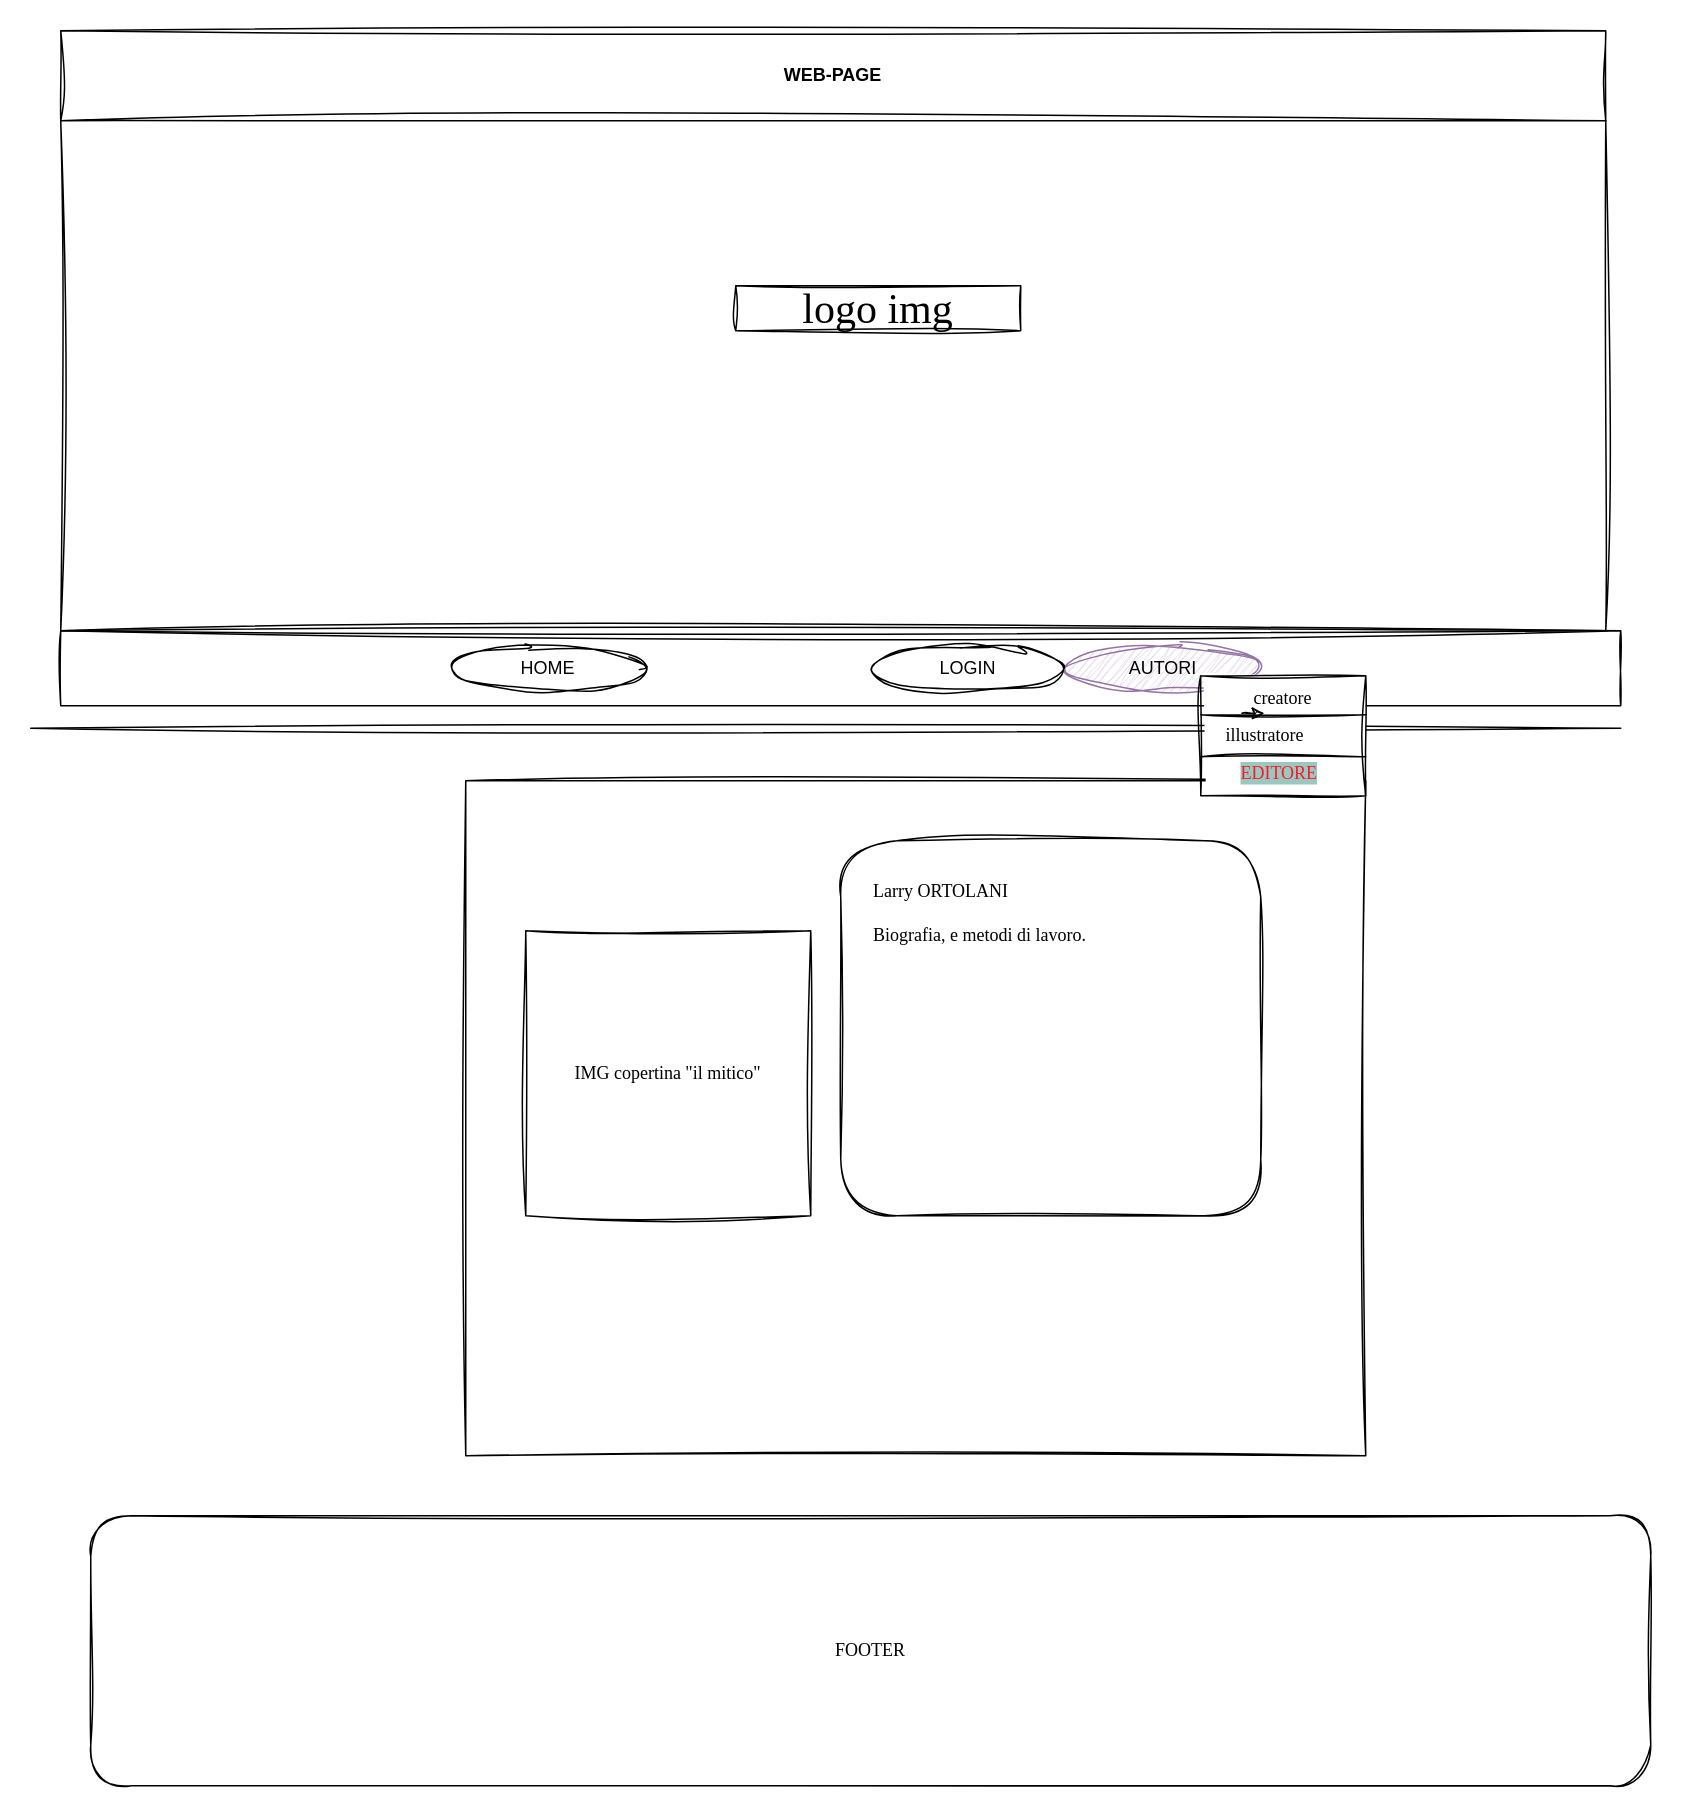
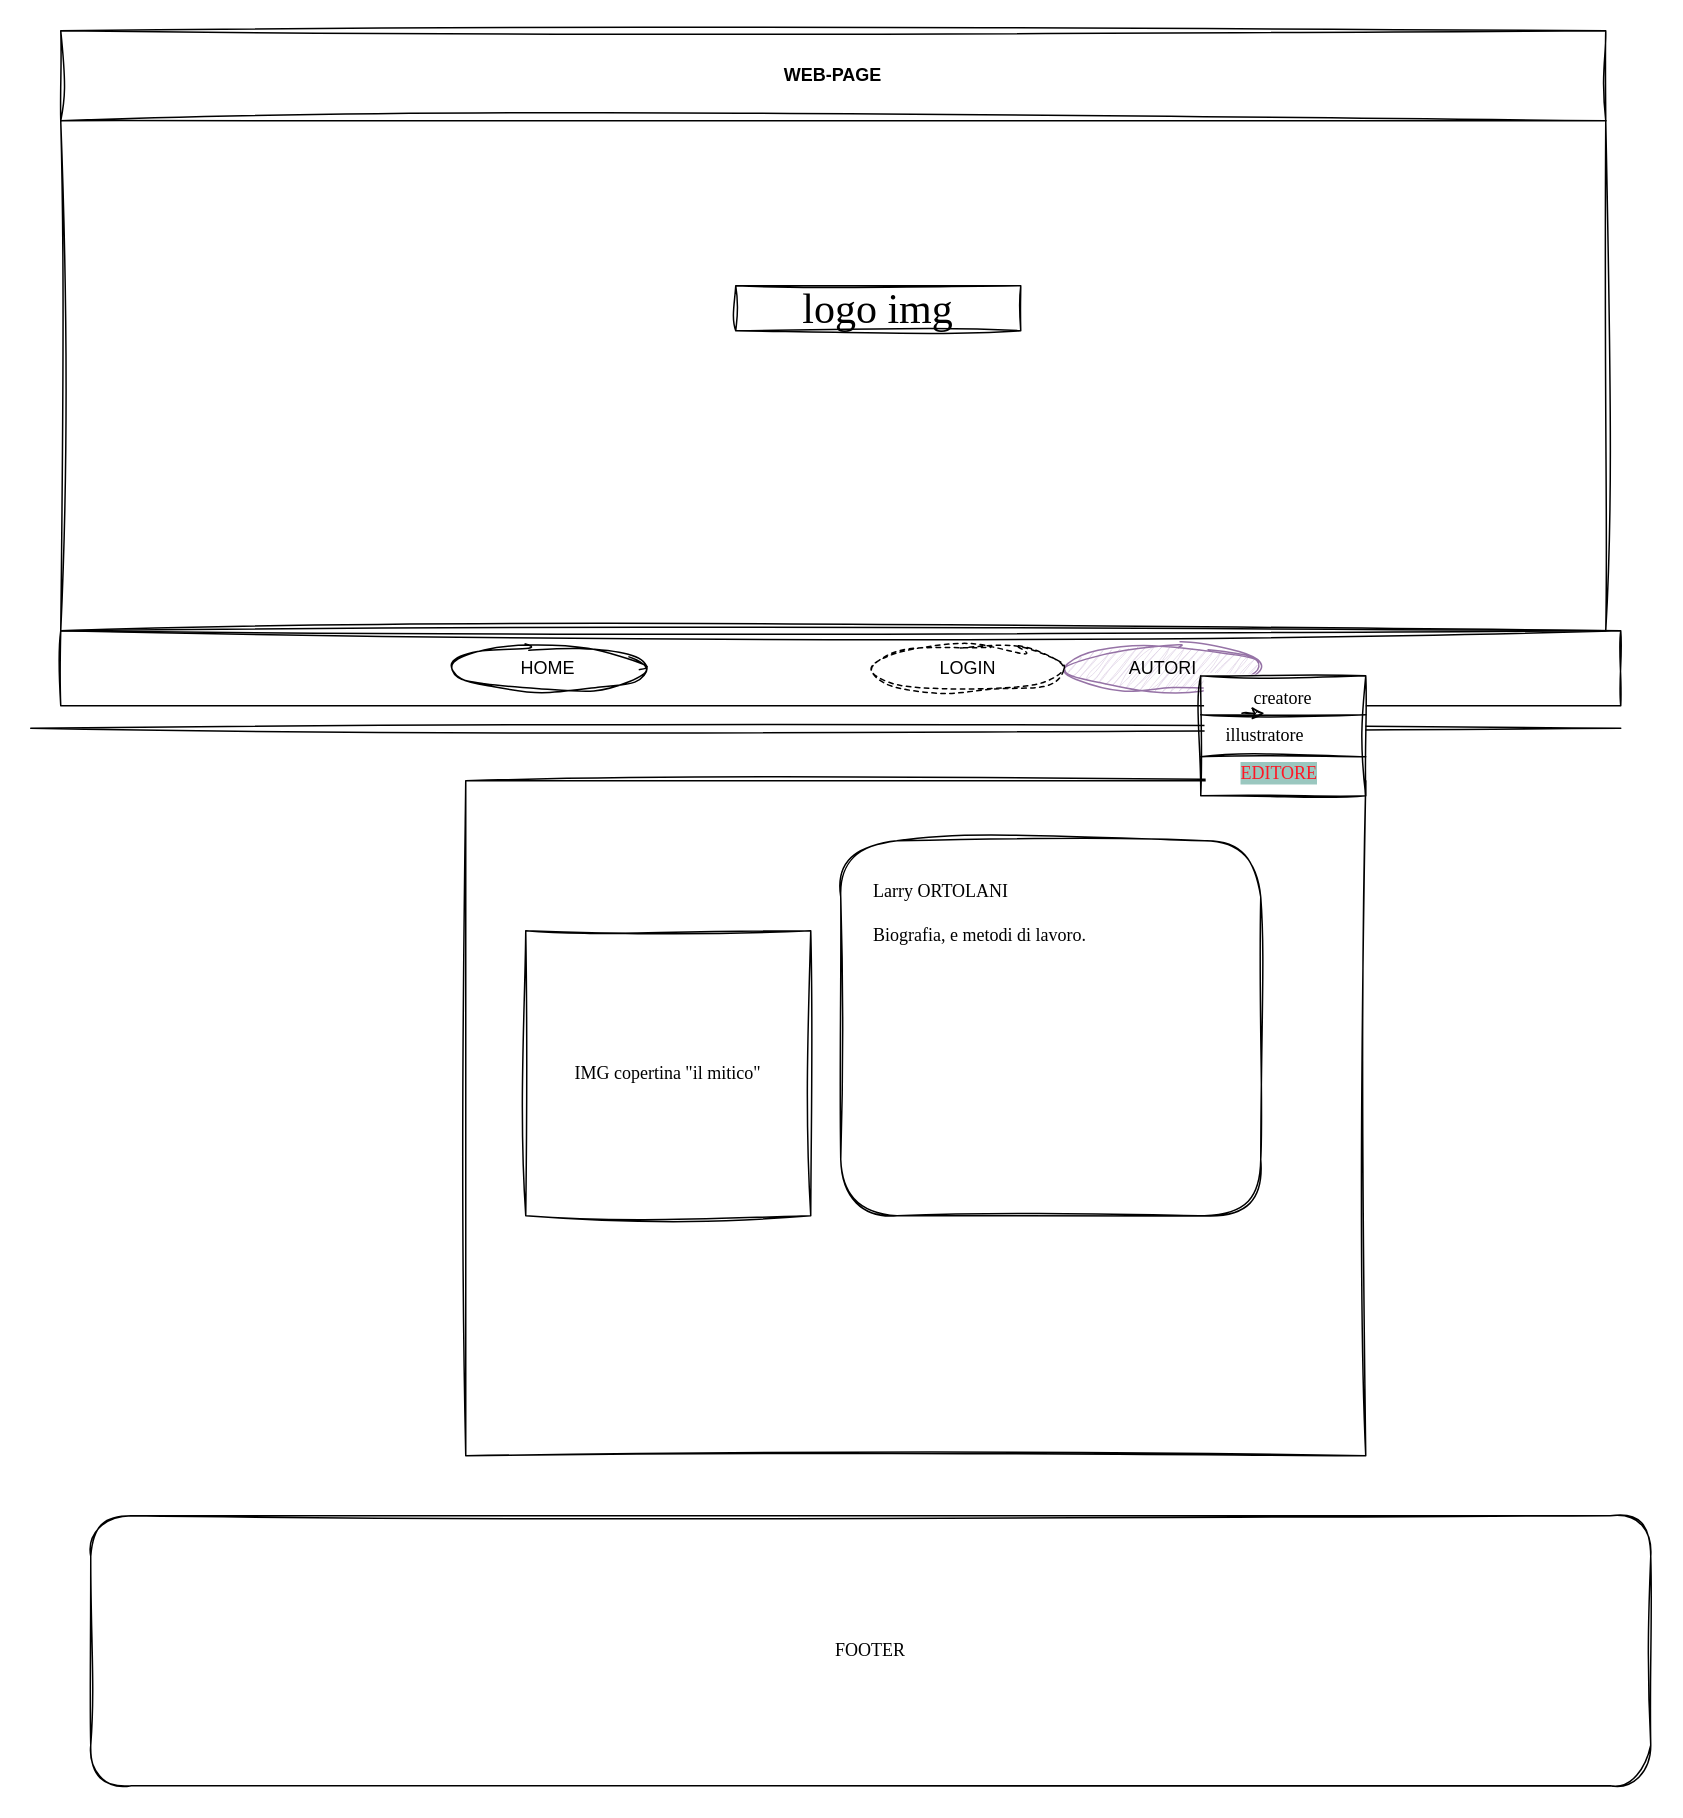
node "LOGIN": style solid -> dashed
